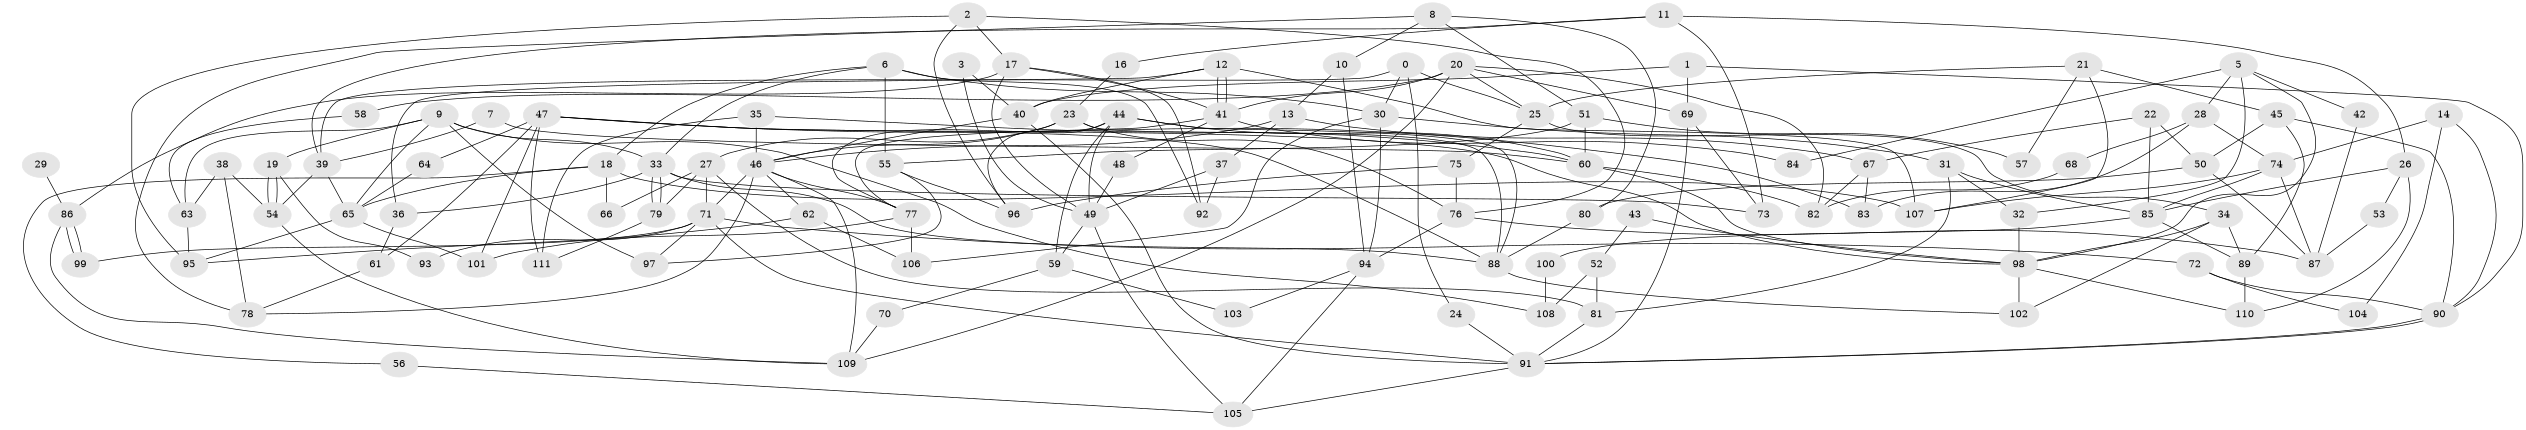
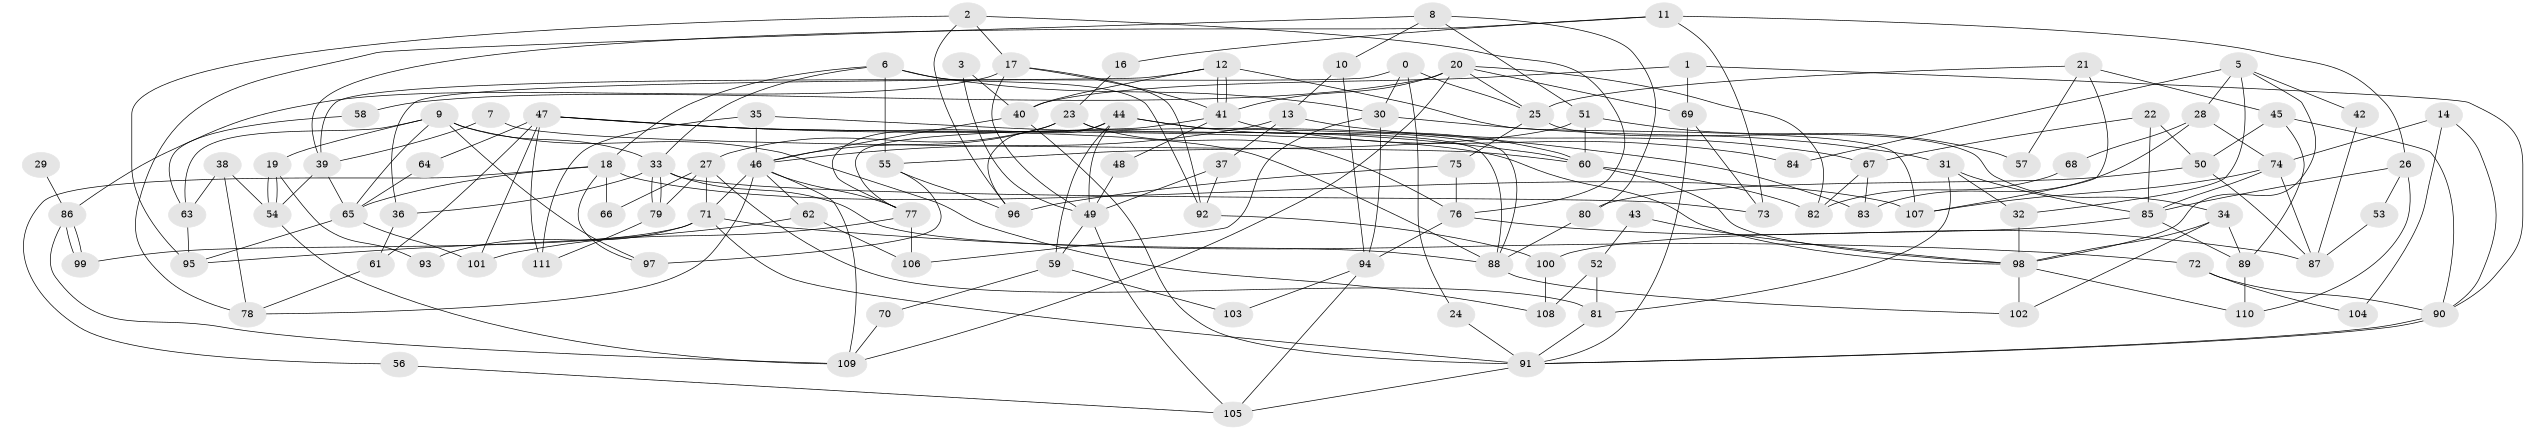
edge "92" -- "100": added
edge "71" -- "97": now "18" -- "97"
